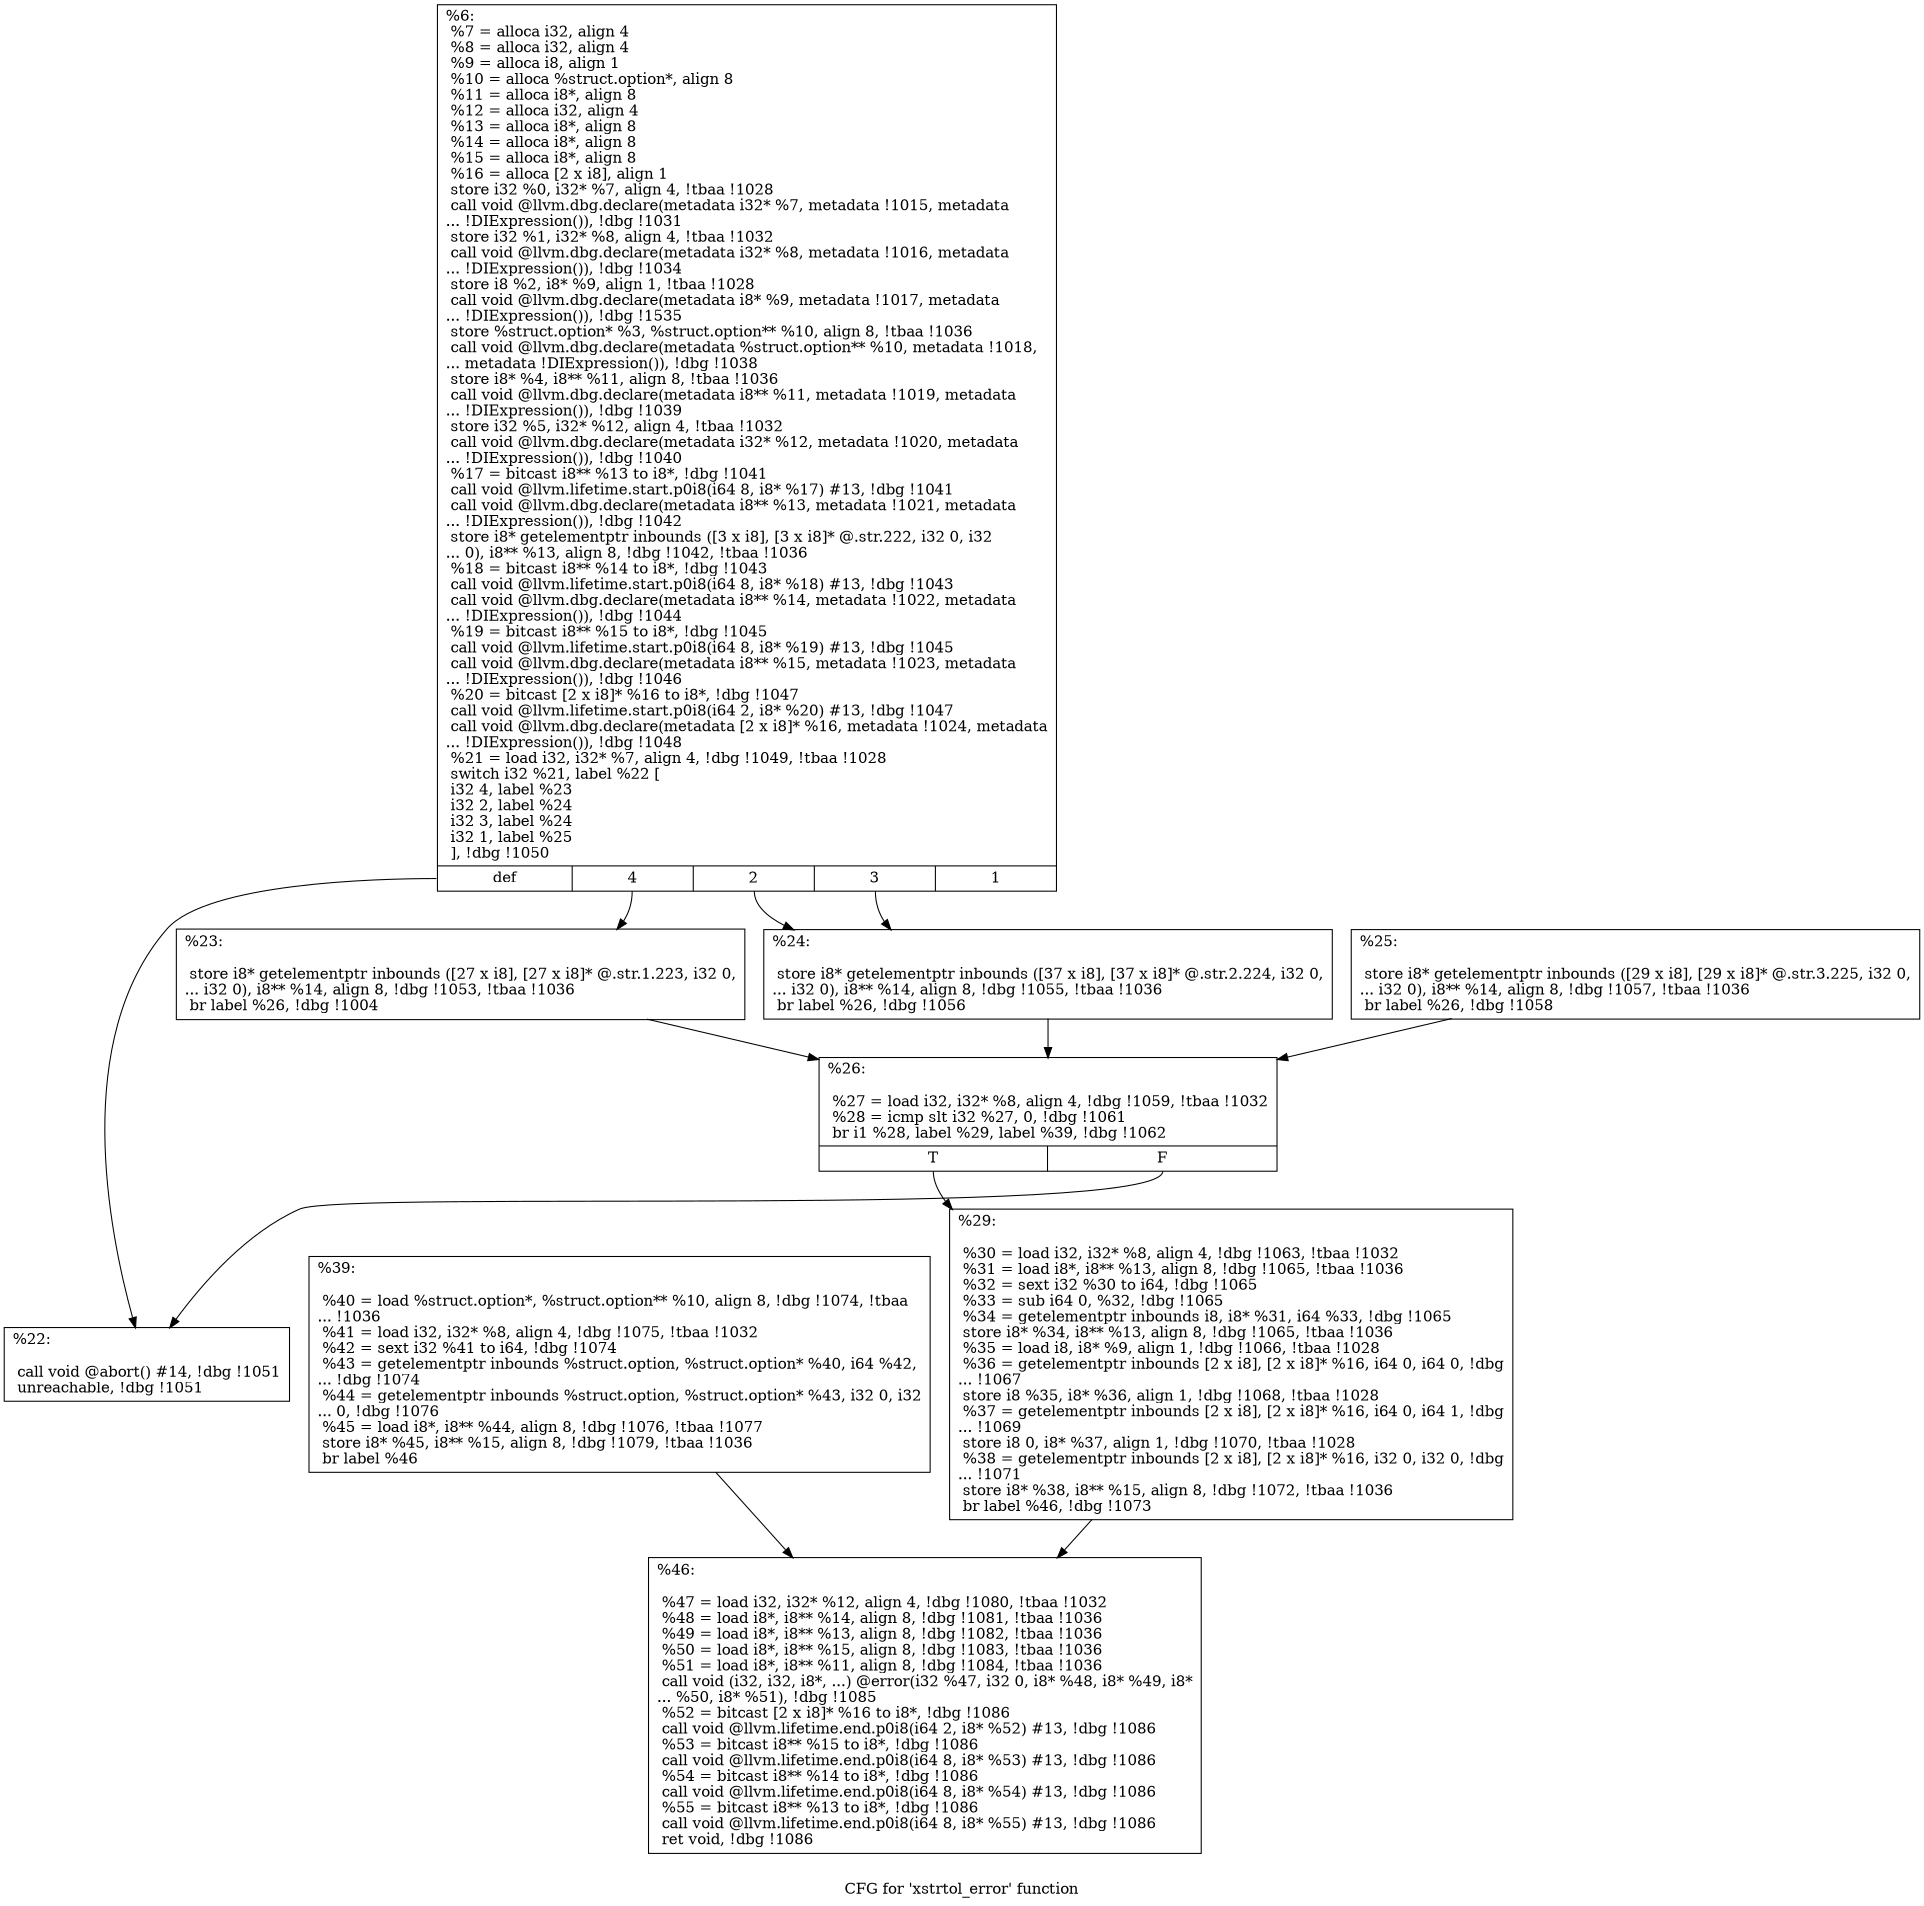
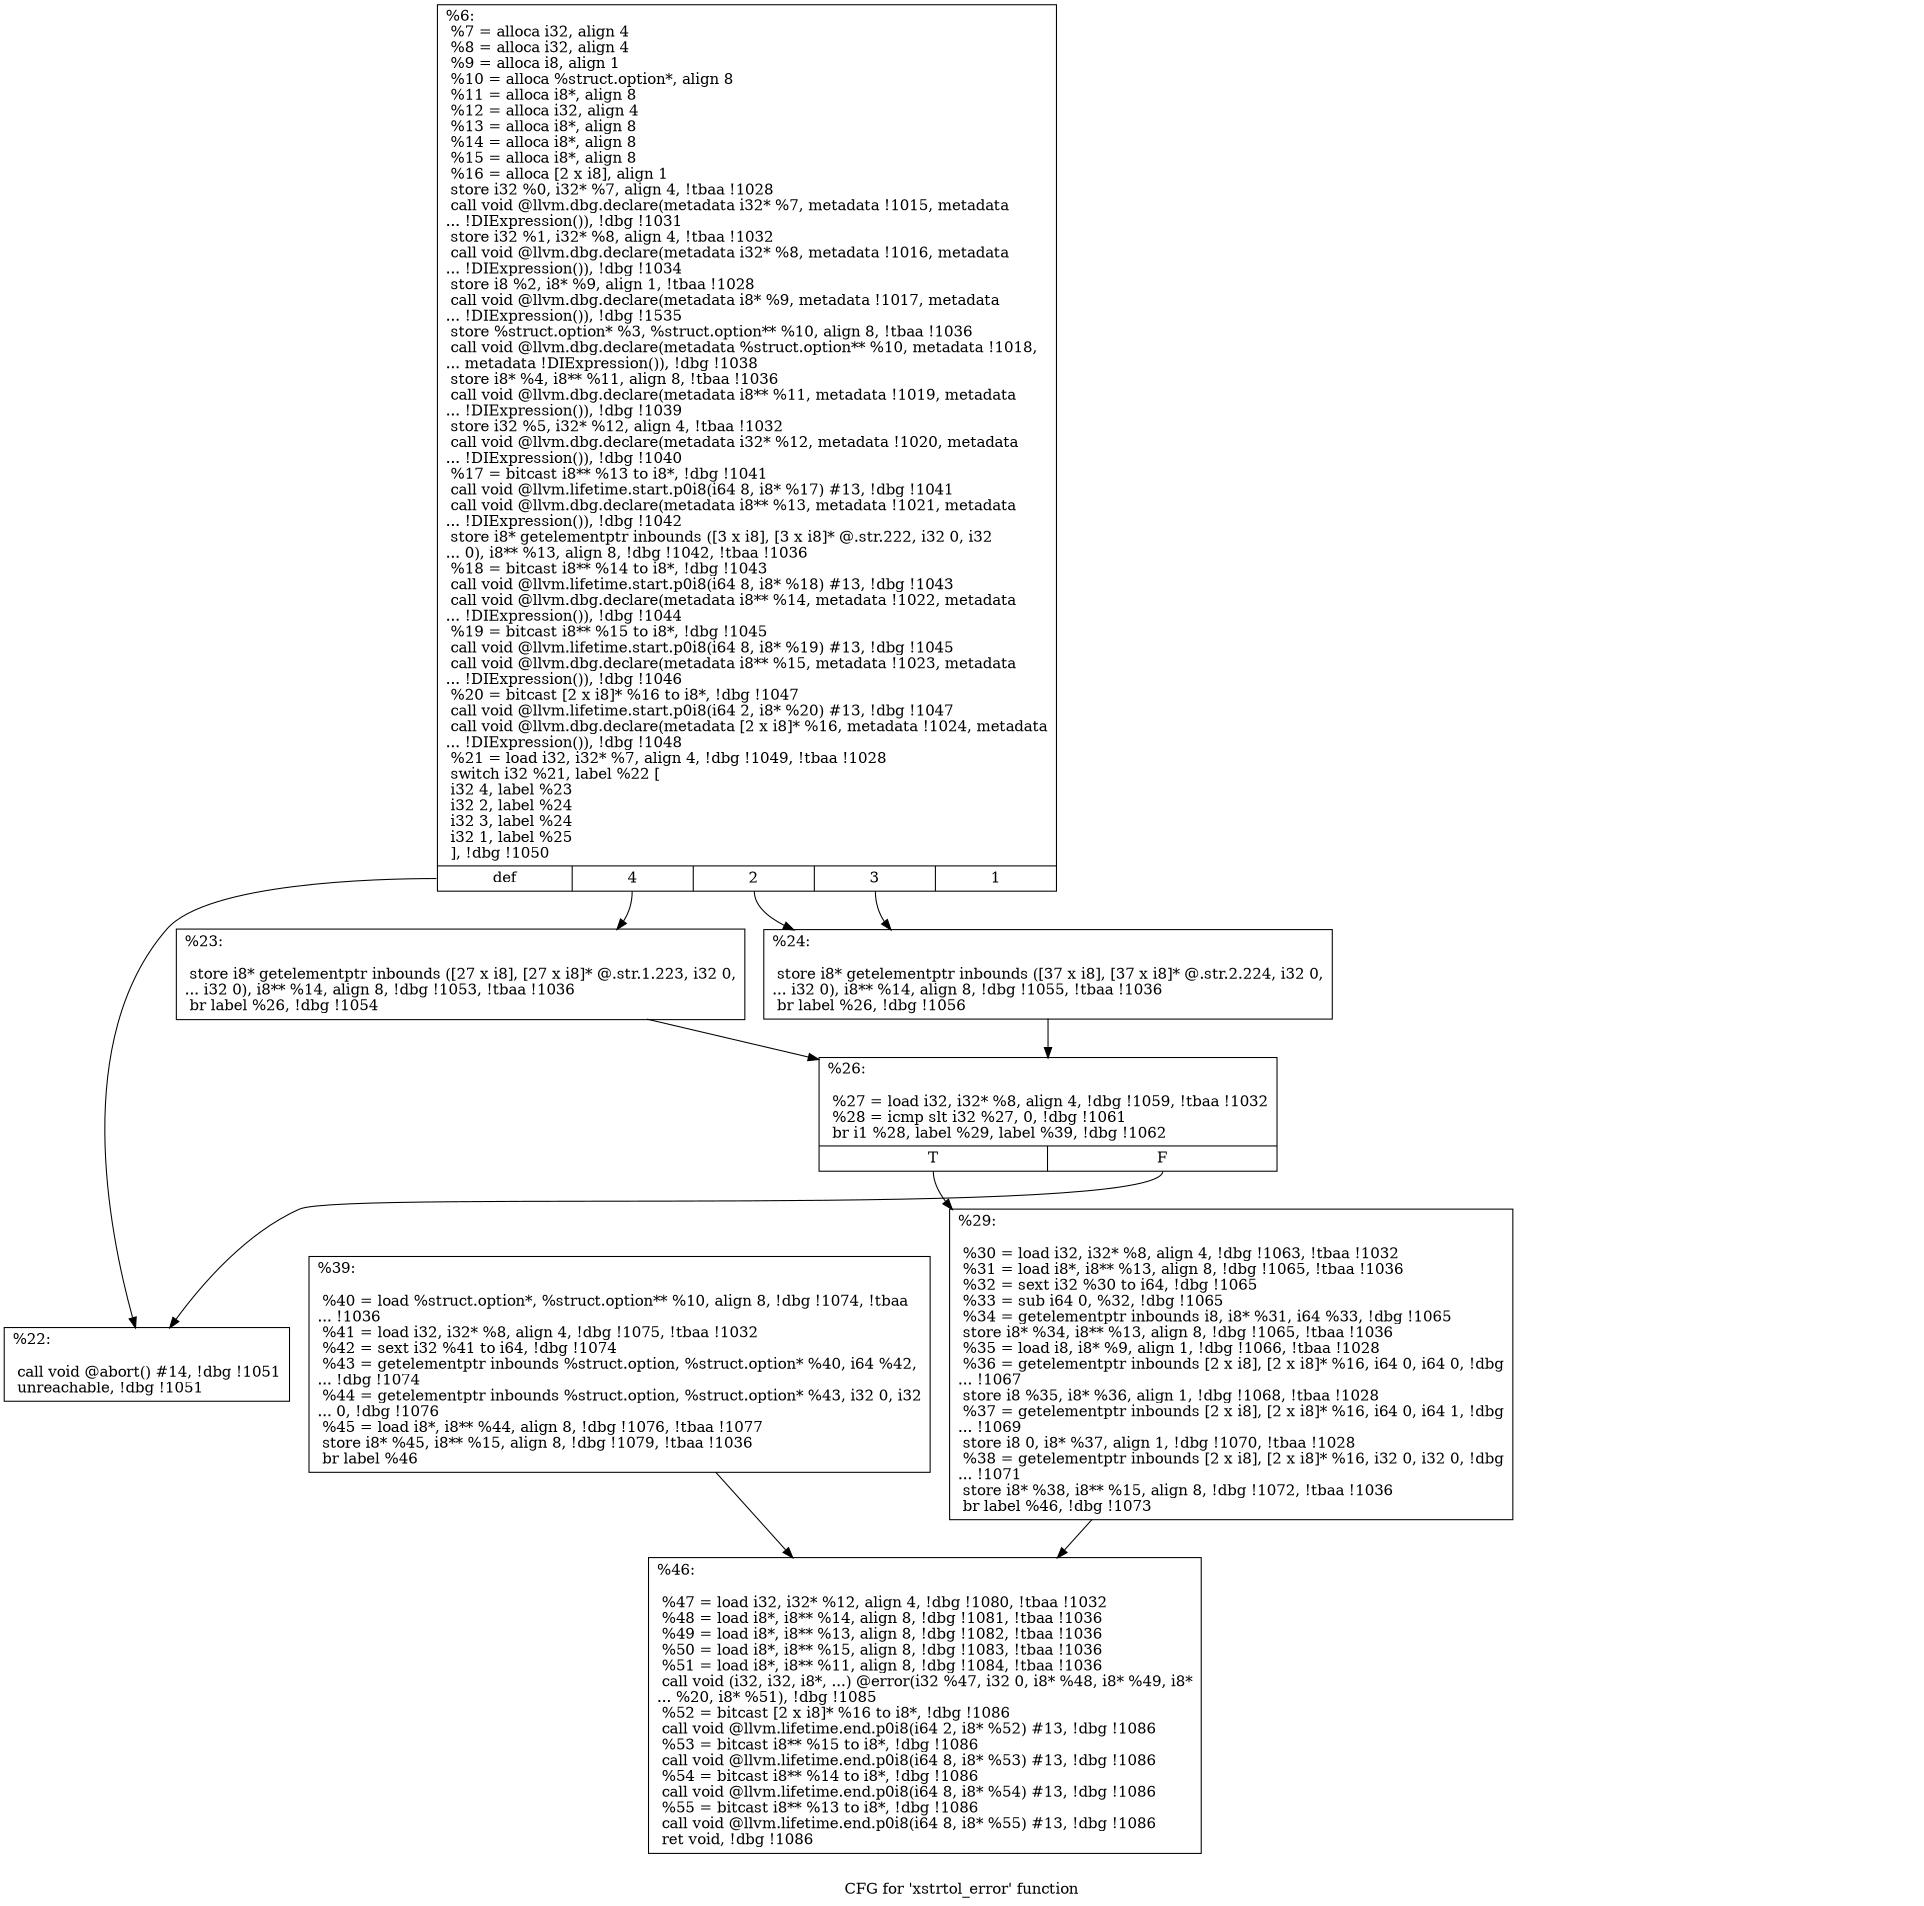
node "%25:": removed
node "%23:": text "br label %26, !dbg !1004" -> "br label %26, !dbg !1054"
node "%46:": text "... %50, i8* %51), !dbg !1085" -> "... %20, i8* %51), !dbg !1085"
